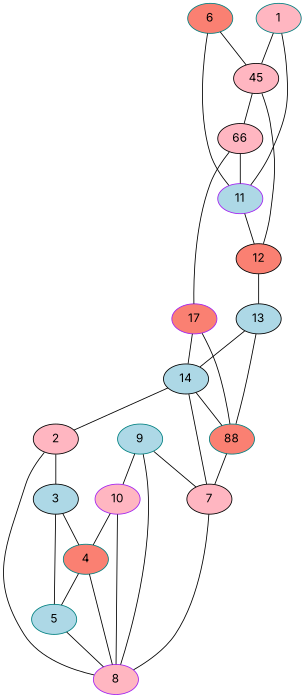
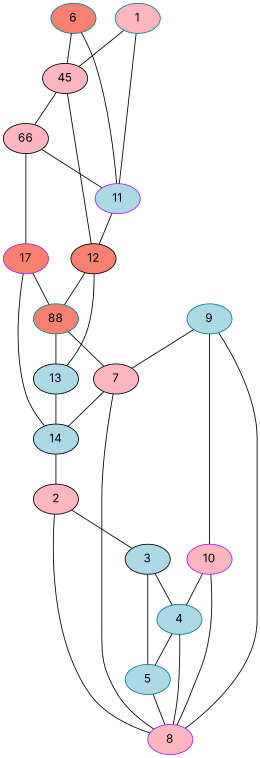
edge "14" -- "88": now "12" -- "88"
node "4": fillcolor salmon -> lightblue
